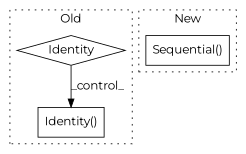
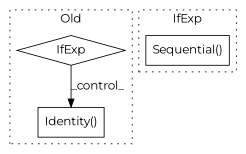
cluster "New": label "New" -> "IfExp"
node "Identity": label "Identity" -> "IfExp"
